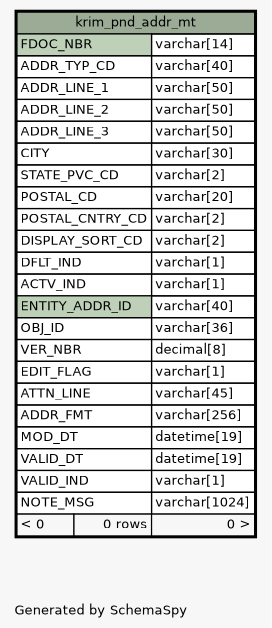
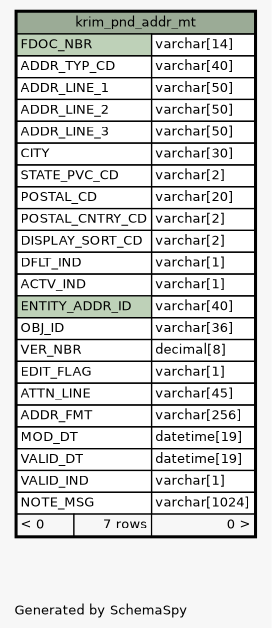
node "krim_pnd_addr_mt": text "0 rows" -> "7 rows"
